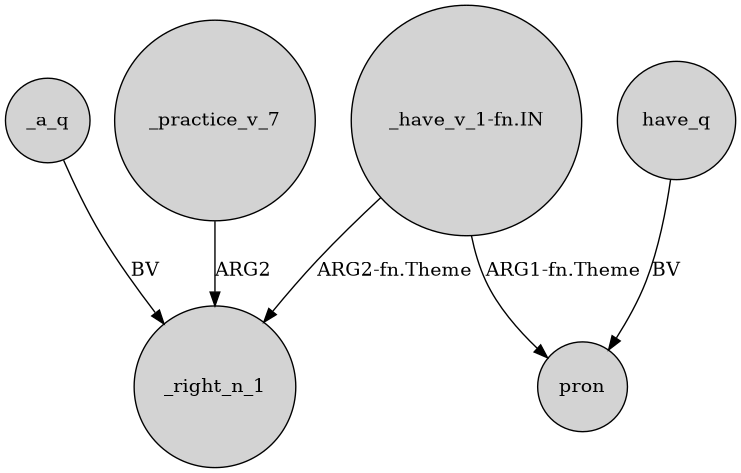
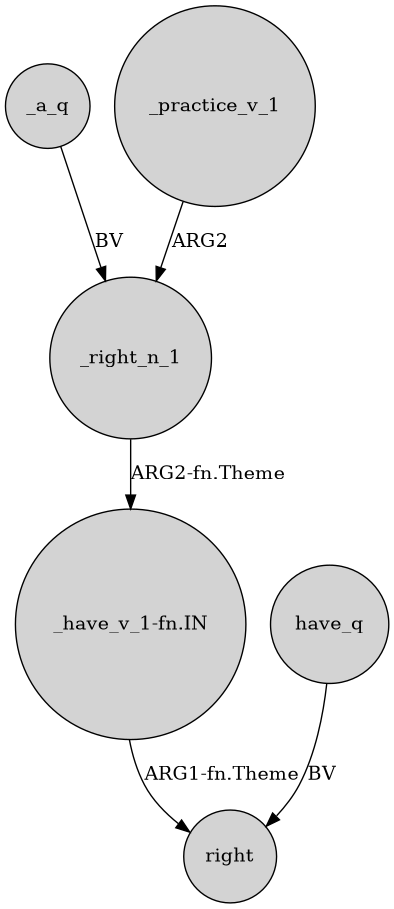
node "_practice_v_7": label "_practice_v_7" -> "_practice_v_1"
edge "_have_v_1-fn.IN" -> "_right_n_1": reversed
node "pron": label "pron" -> "right"
